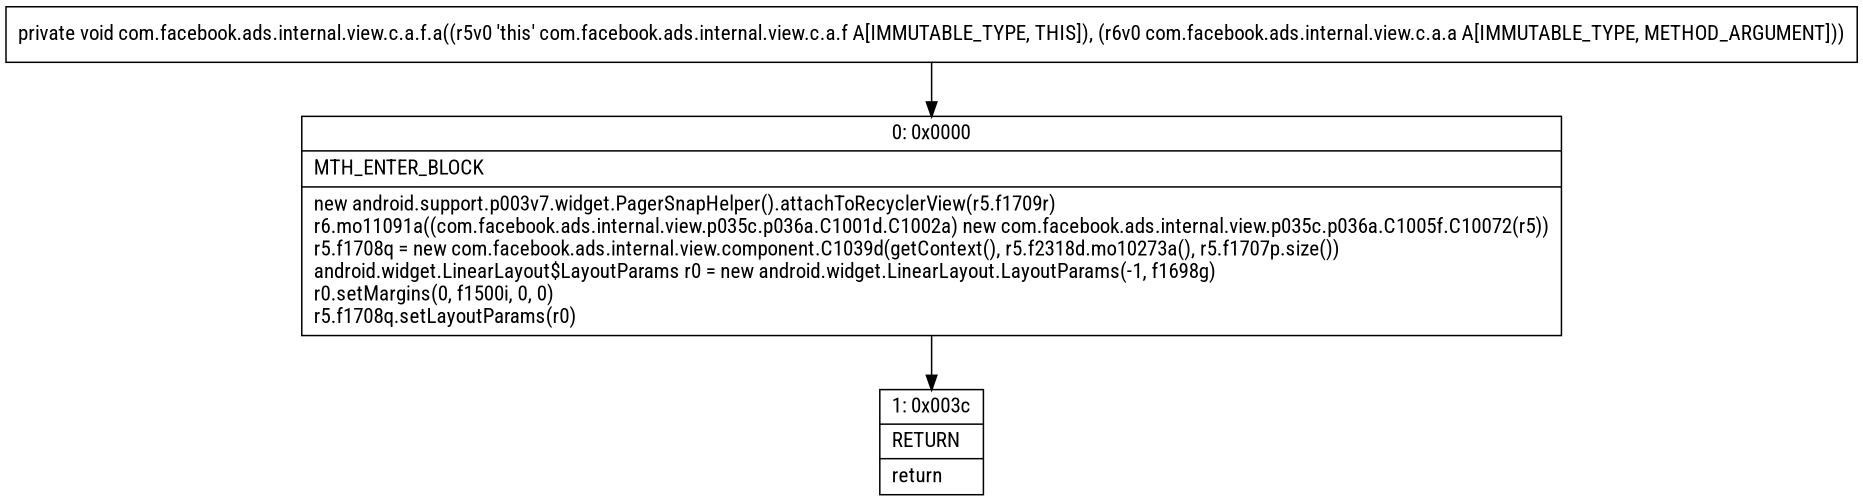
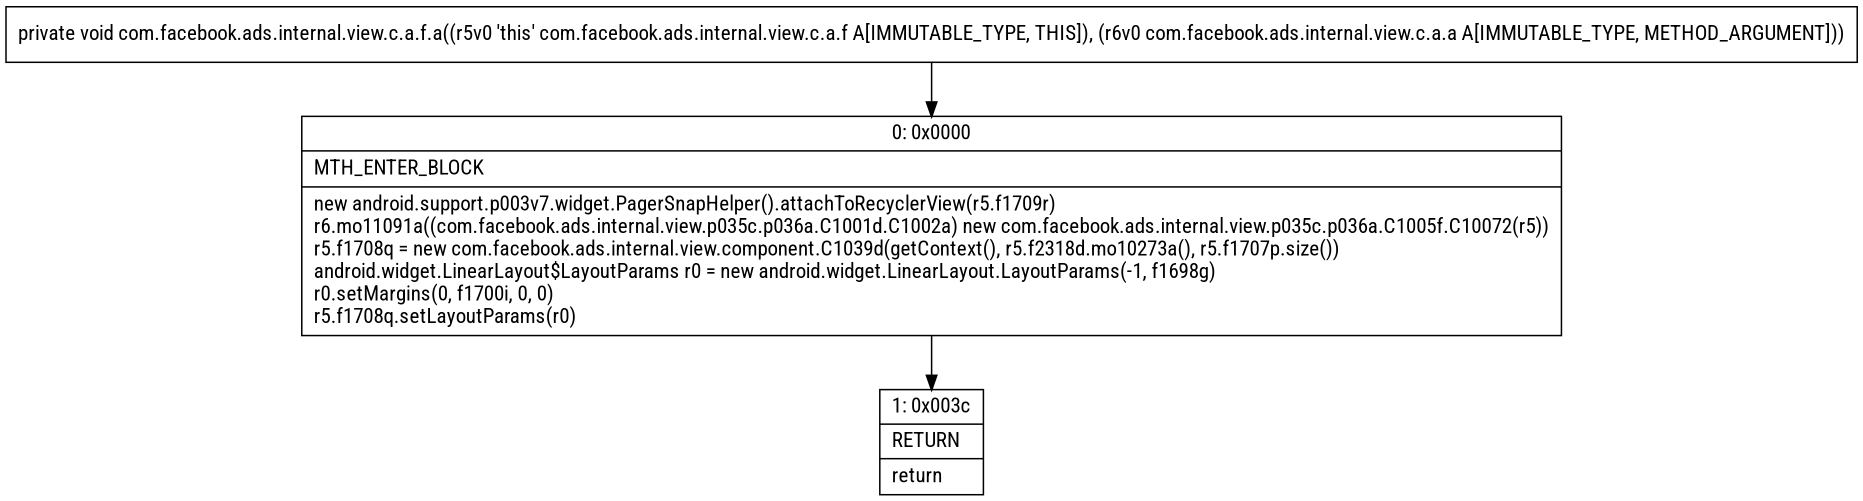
node "0: 0x0000": text "r0.setMargins(0, f1500i, 0, 0)" -> "r0.setMargins(0, f1700i, 0, 0)"
